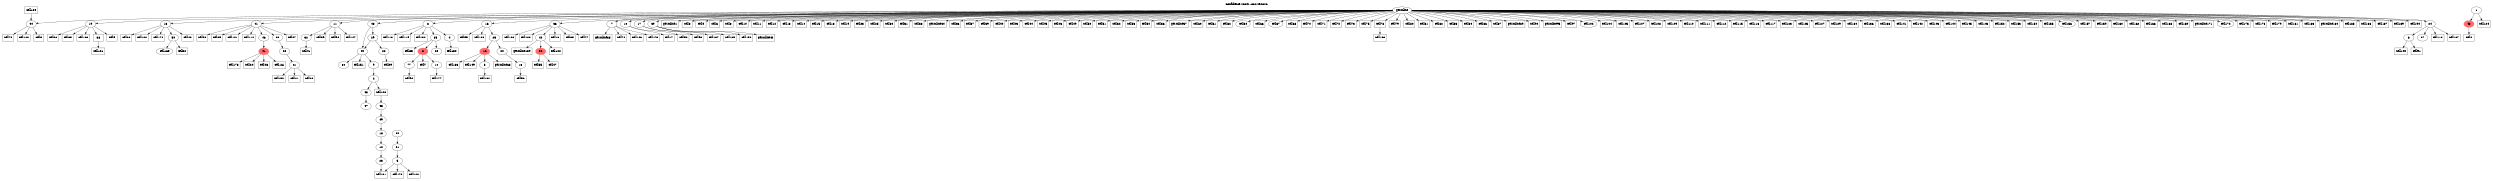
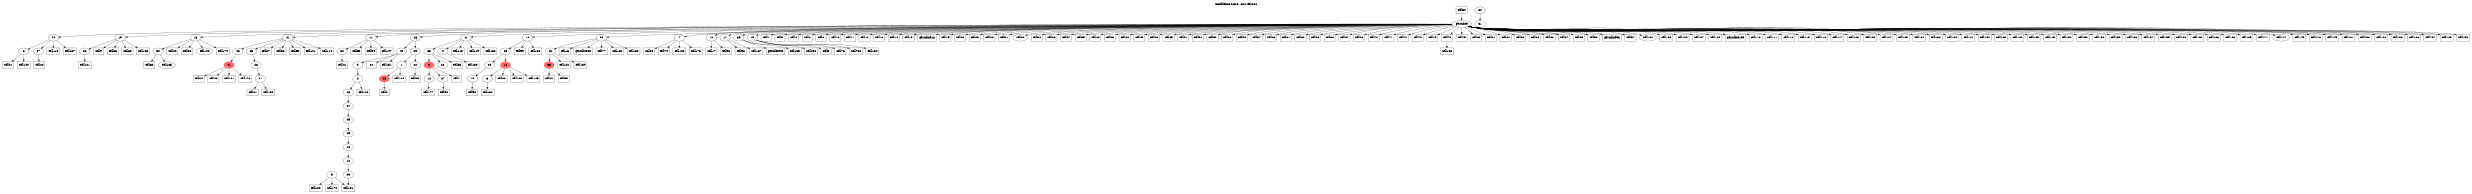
edge "germline" -> "cell50": reversed
edge "cell164" -> "44": reversed
node "germline1": label "germline1" -> "cell1"
node "cell18": label "cell18" -> "germline18"
node "cell33": shape box -> ellipse
node "germline34": label "germline34" -> "cell34"
node "germline57": label "germline57" -> "cell57"
node "cell64": shape ellipse -> box
node "cell67": shape ellipse -> box
node "germline89": label "germline89" -> "cell89"
node "cell109": label "cell109" -> "germline109"
node "cell156": shape ellipse -> box
node "germline171": label "germline171" -> "cell171"
node "cell183": label "cell183" -> "cell783"
node "germline184": label "germline184" -> "cell184"
node "cell187": label "cell187" -> "cell787"
node "cell128": label "cell128" -> "cell728"
node "38": shape box -> ellipse
node "cell100": shape box -> ellipse
node "cell35": label "cell35" -> "germline35"
node "germline38": label "germline38" -> "cell38"
edge "29" -> "40": now "29" -> "1"
node "germline139": label "germline139" -> "cell139"
node "cell22": added
node "34": shape ellipse -> box
node "77": label "77" -> "27"
node "germline63": label "germline63" -> "cell63"
node "cell28": removed
edge "cell126" -> "45": now "47" -> "45"
edge "31" -> "5": removed
